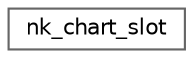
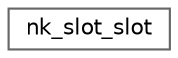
node "nk_chart_slot": label "nk_chart_slot" -> "nk_slot_slot"
